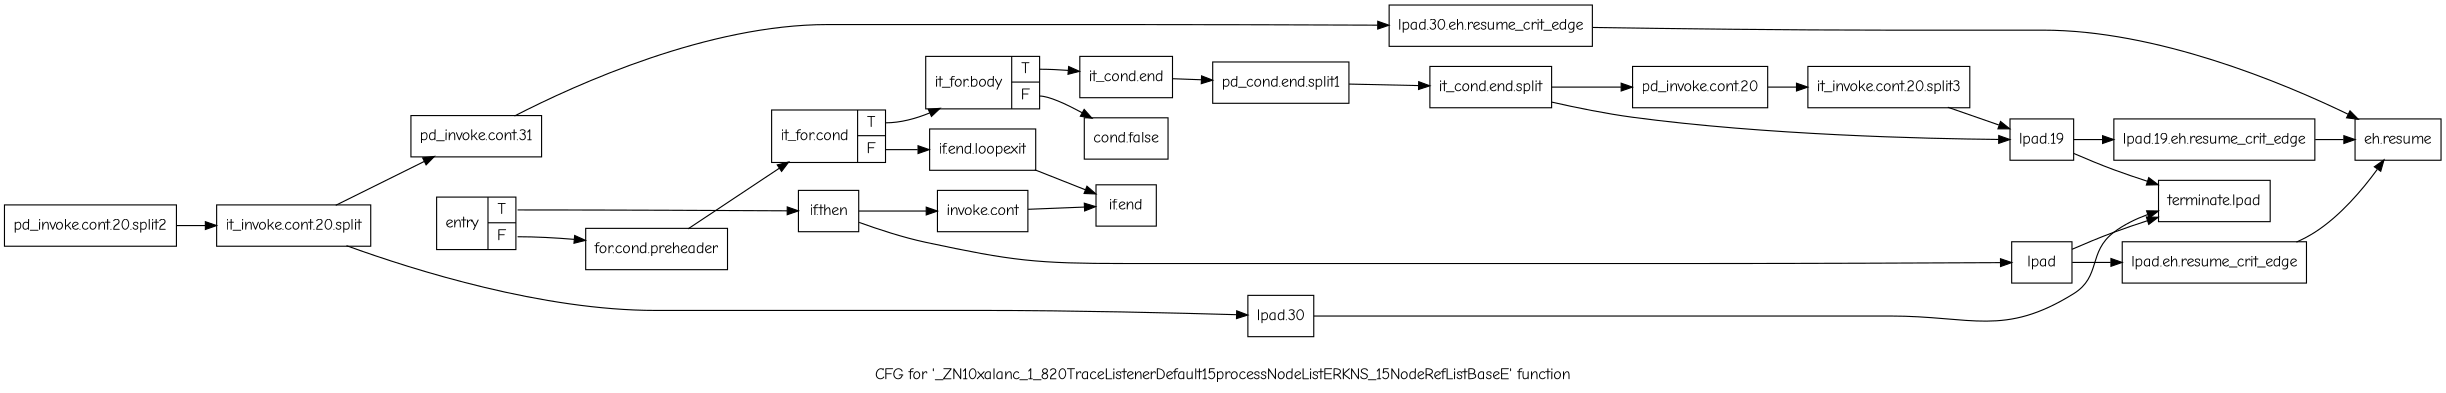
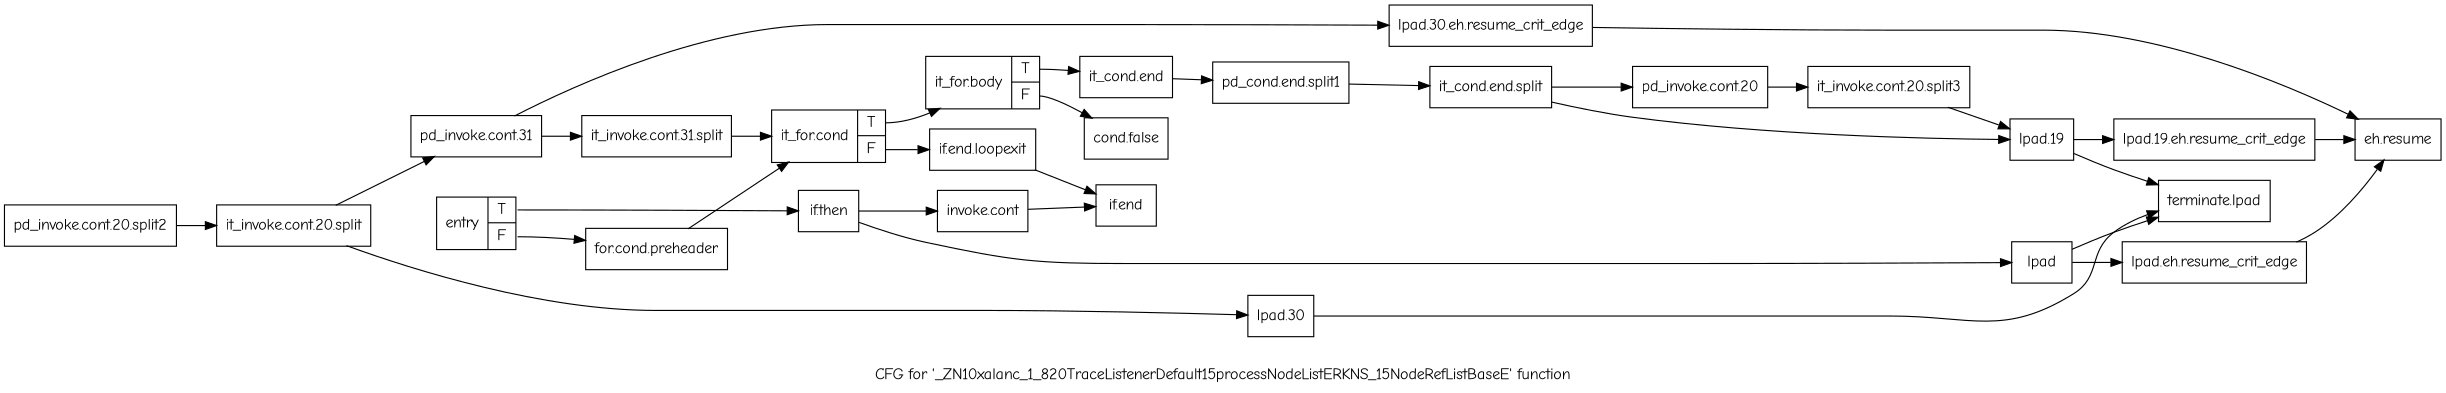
node "it_invoke.cont.31.split": added
